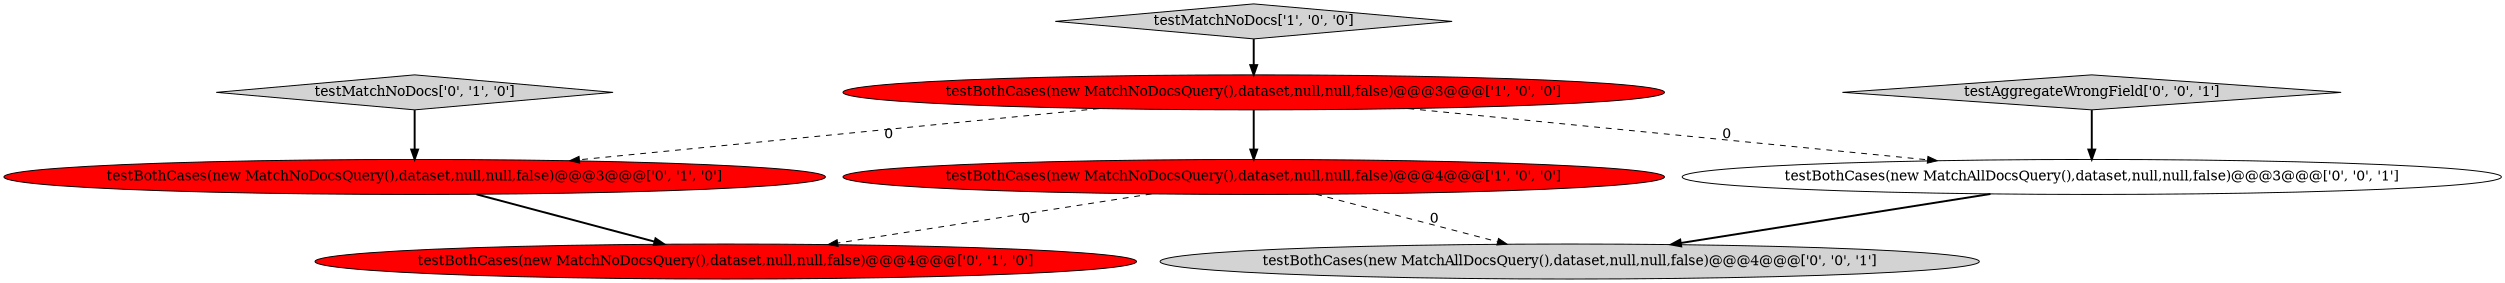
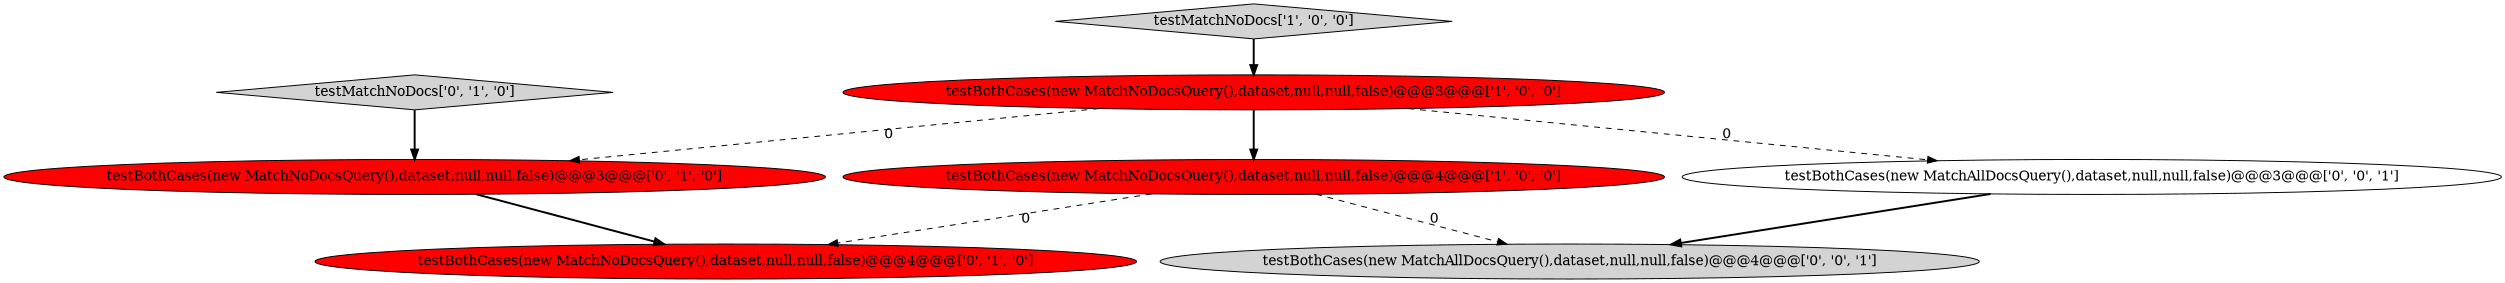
node "testAggregateWrongField['0', '0', '1']": removed
